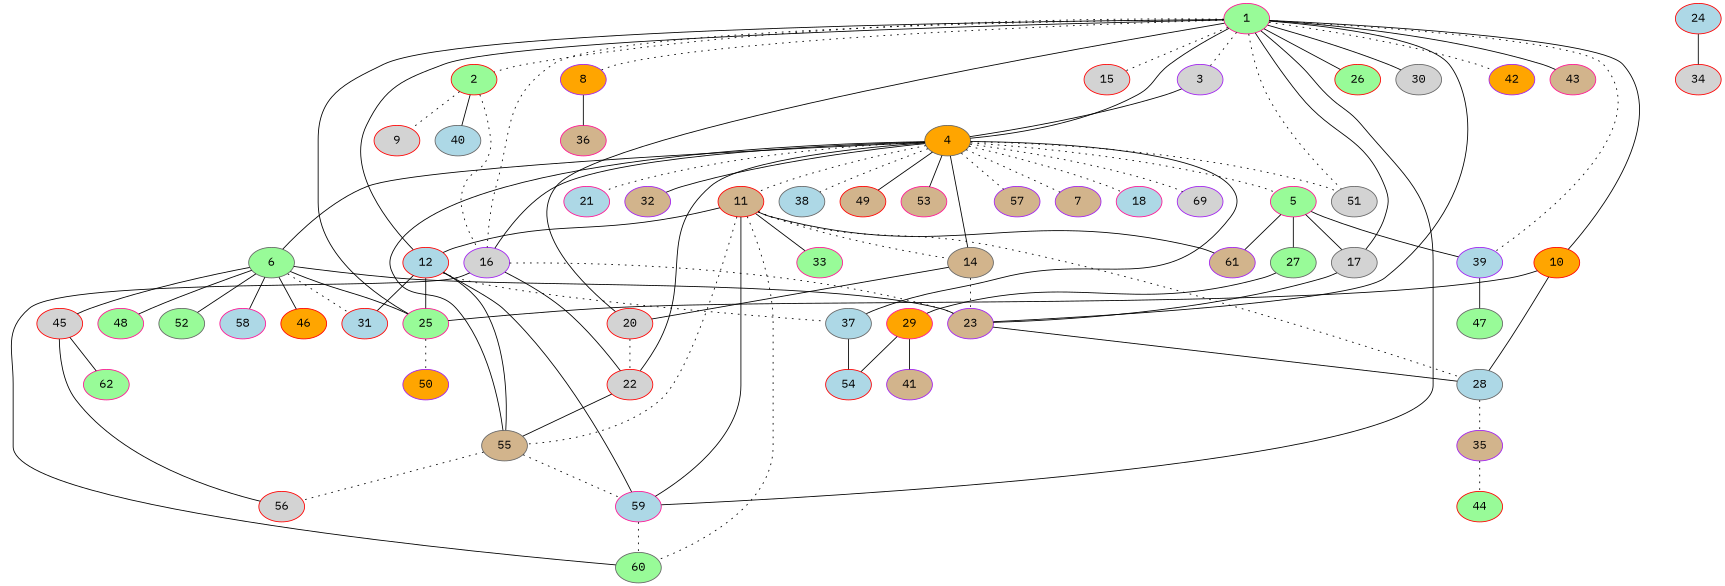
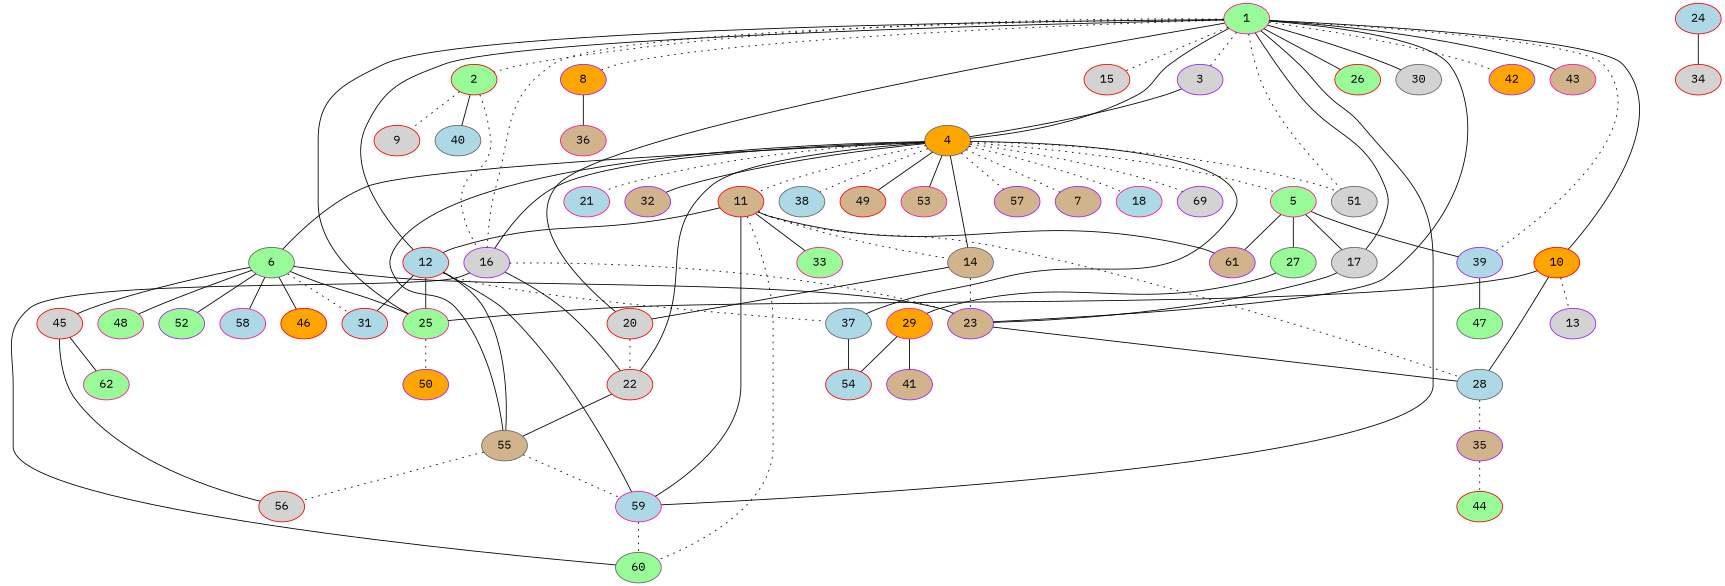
node "52": color gray40 -> purple
node "13": added
edge "11" -- "55": removed
